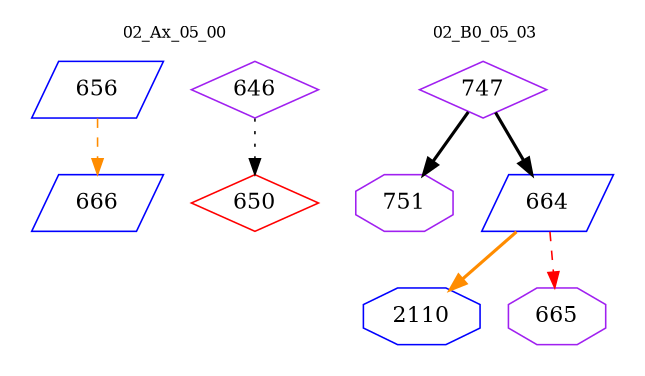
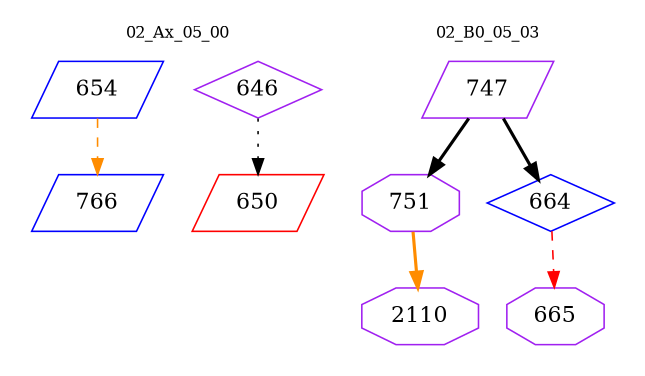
node "656": label "656" -> "654"
node "747": shape diamond -> parallelogram
node "666": label "666" -> "766"
node "650": shape diamond -> parallelogram
node "664": shape parallelogram -> diamond
edge "664" -> "2110": now "751" -> "2110"
node "2110": color blue -> purple
